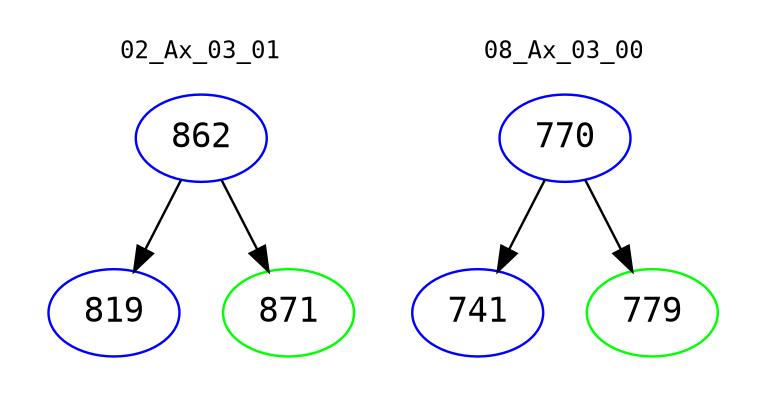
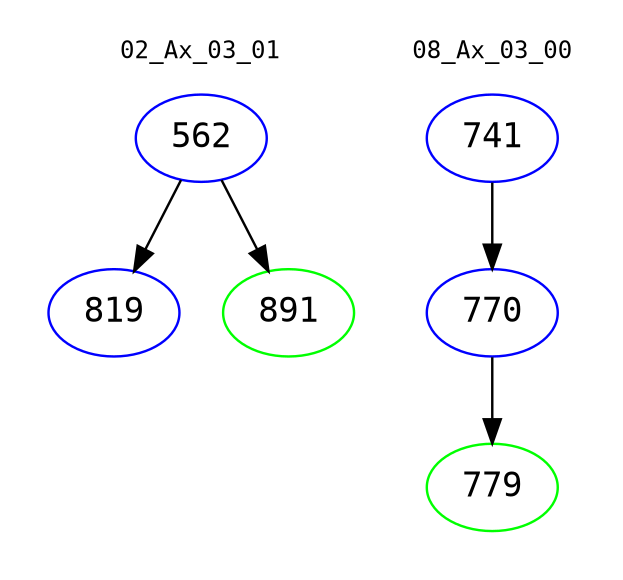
node "862": label "862" -> "562"
edge "770" -> "741": reversed
node "871": label "871" -> "891"
